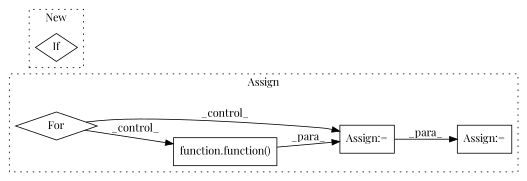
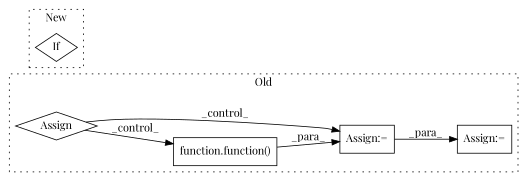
cluster "Assign": label "Assign" -> "Old"
node "For": label "For" -> "Assign"
